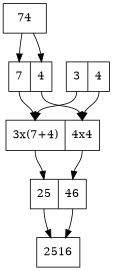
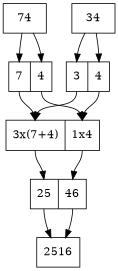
node "34": added
node "3x(7+4)": text "4x4" -> "1x4"
